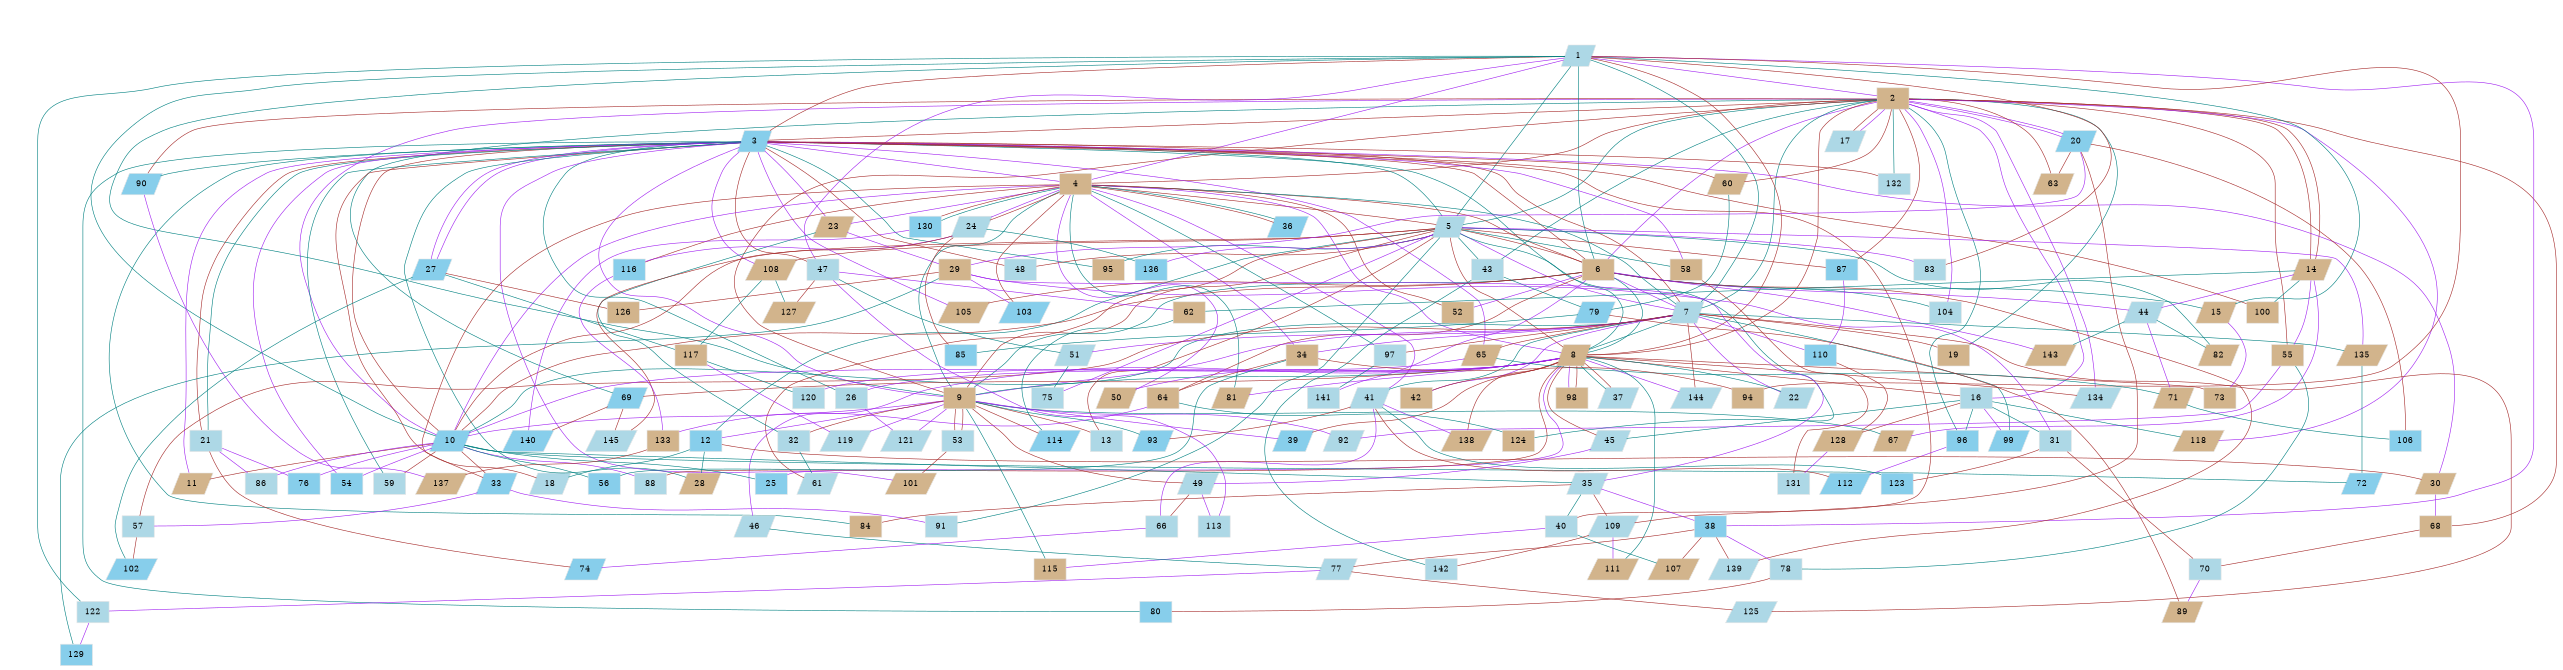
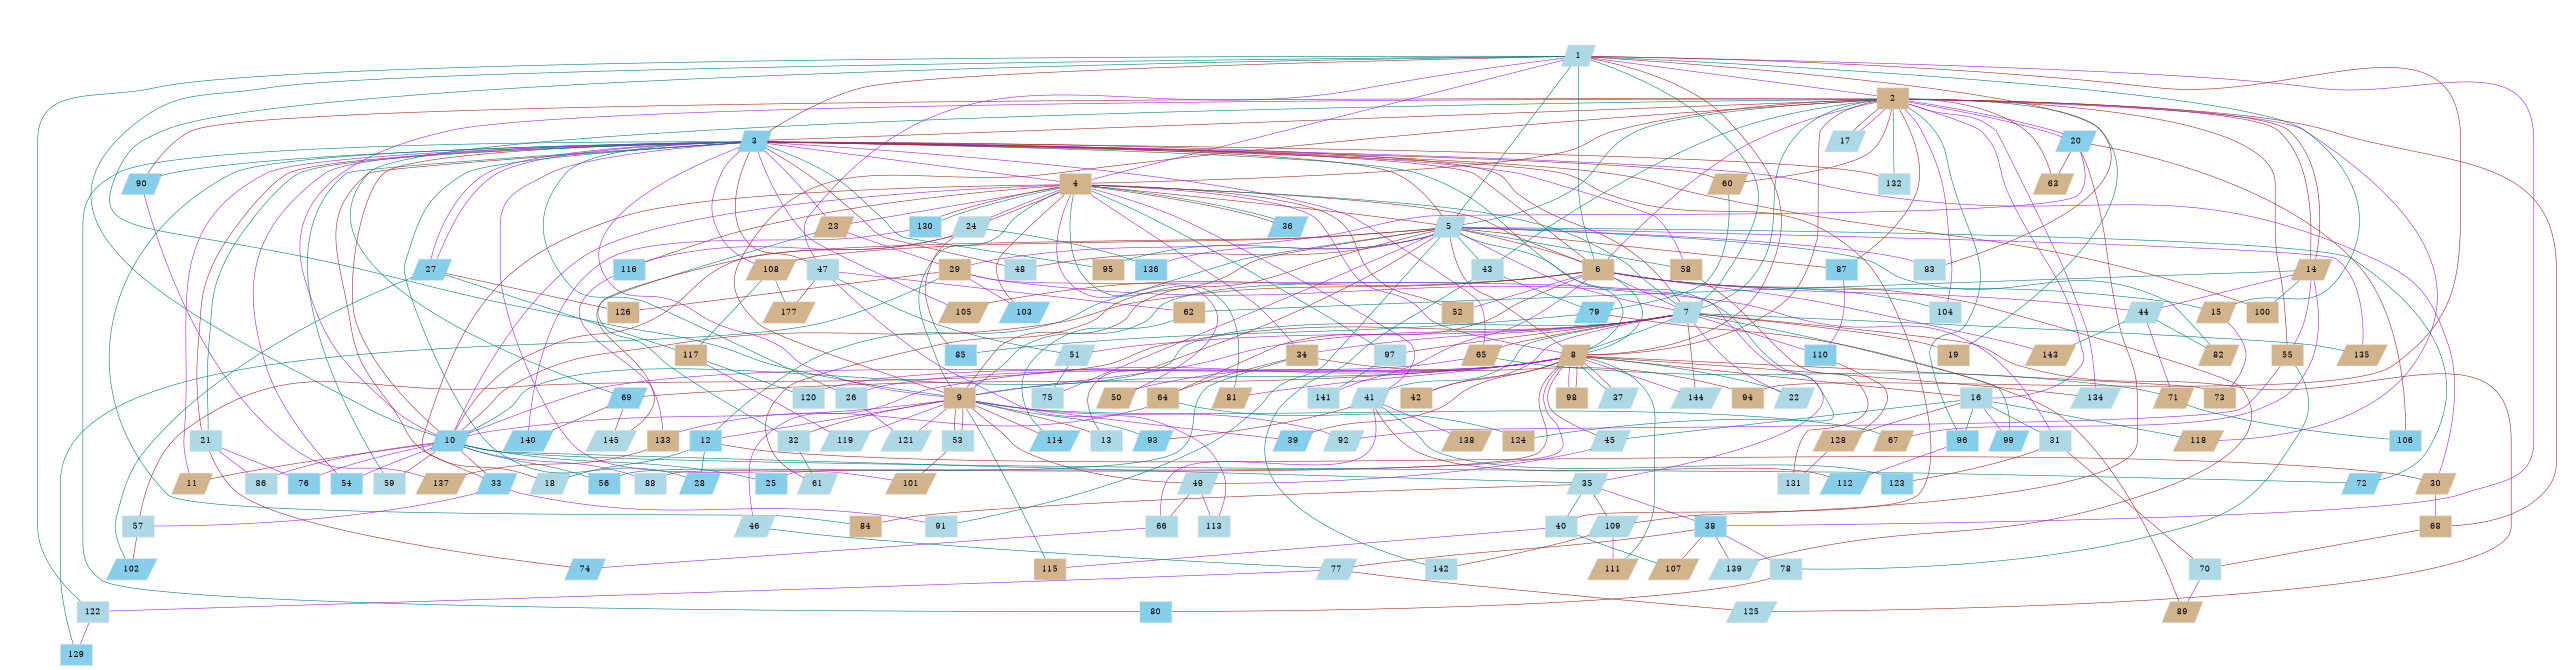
edge "3" -- "5": color teal -> brown
node "127": label "127" -> "177"
edge "8" -- "138": removed
edge "135" -- "72": now "5" -- "72"
node "28": fillcolor tan -> skyblue
